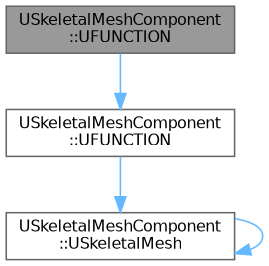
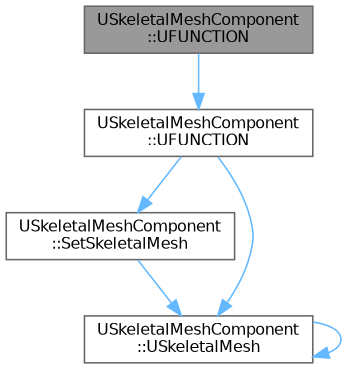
node "USkeletalMeshComponent ::SetSkeletalMesh": added
